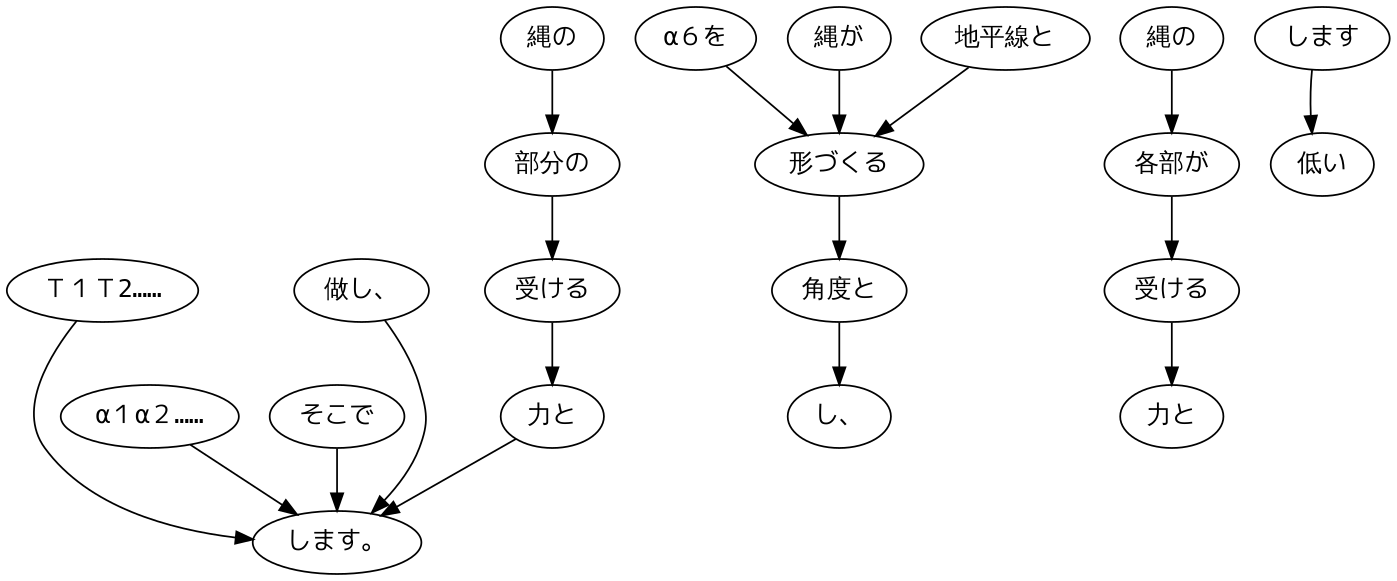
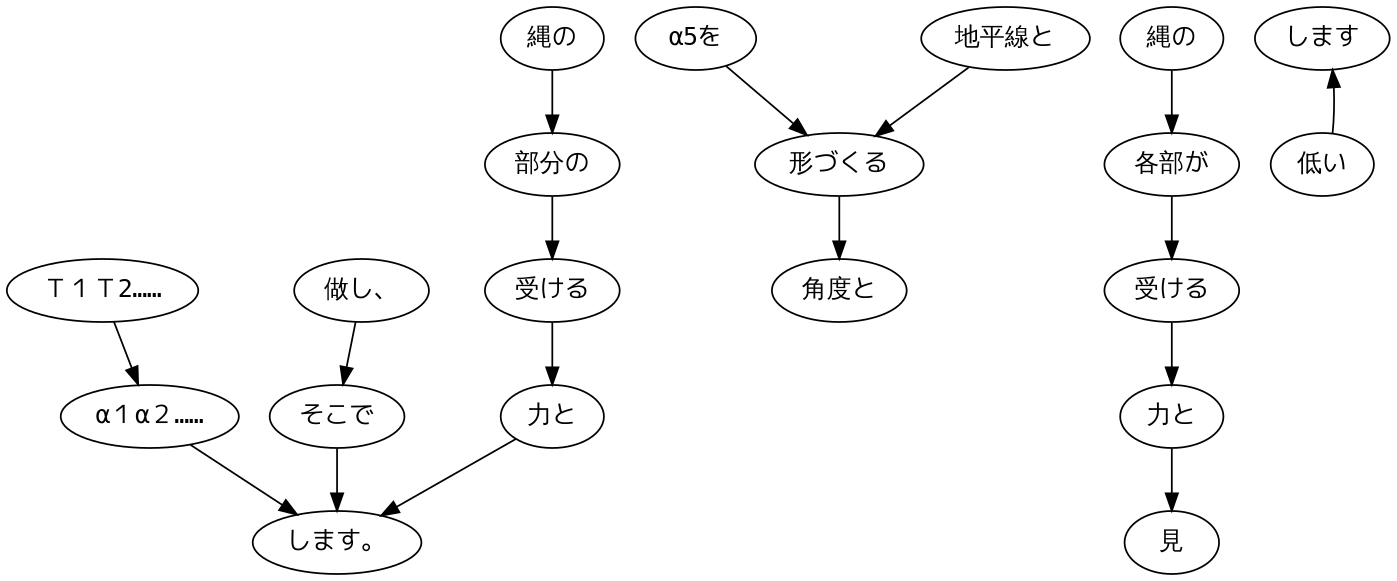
node "α６を": label "α６を" -> "α5を"
node "縄が": removed
edge "します" -> "低い": reversed
edge "做し、" -> "します。": now "做し、" -> "そこで"
node "し、": removed
edge "Ｔ１Ｔ2……" -> "します。": now "Ｔ１Ｔ2……" -> "α１α２……"
node "見": added
